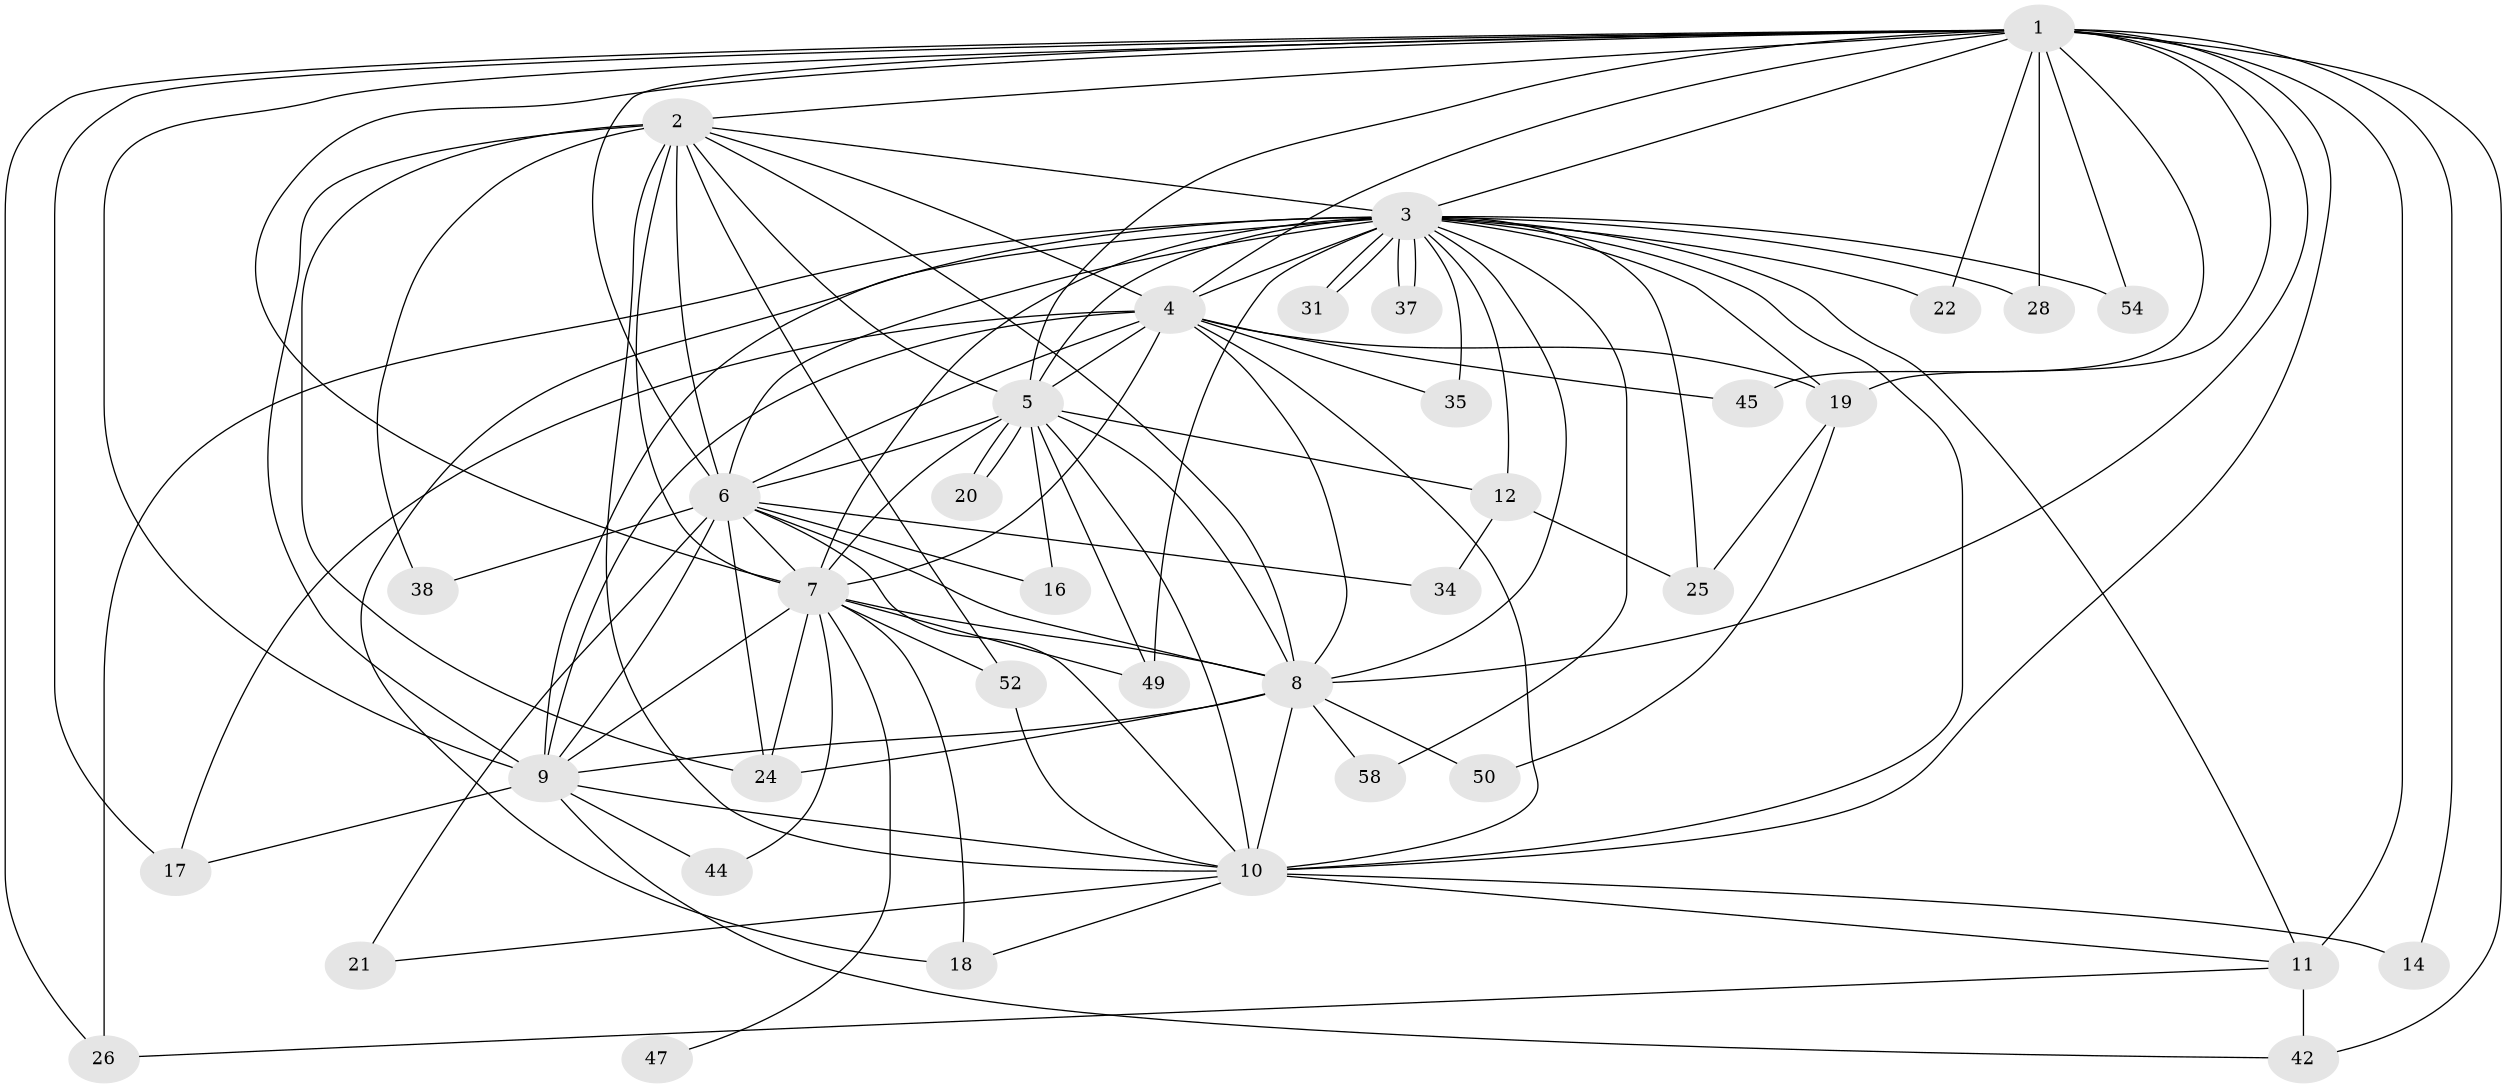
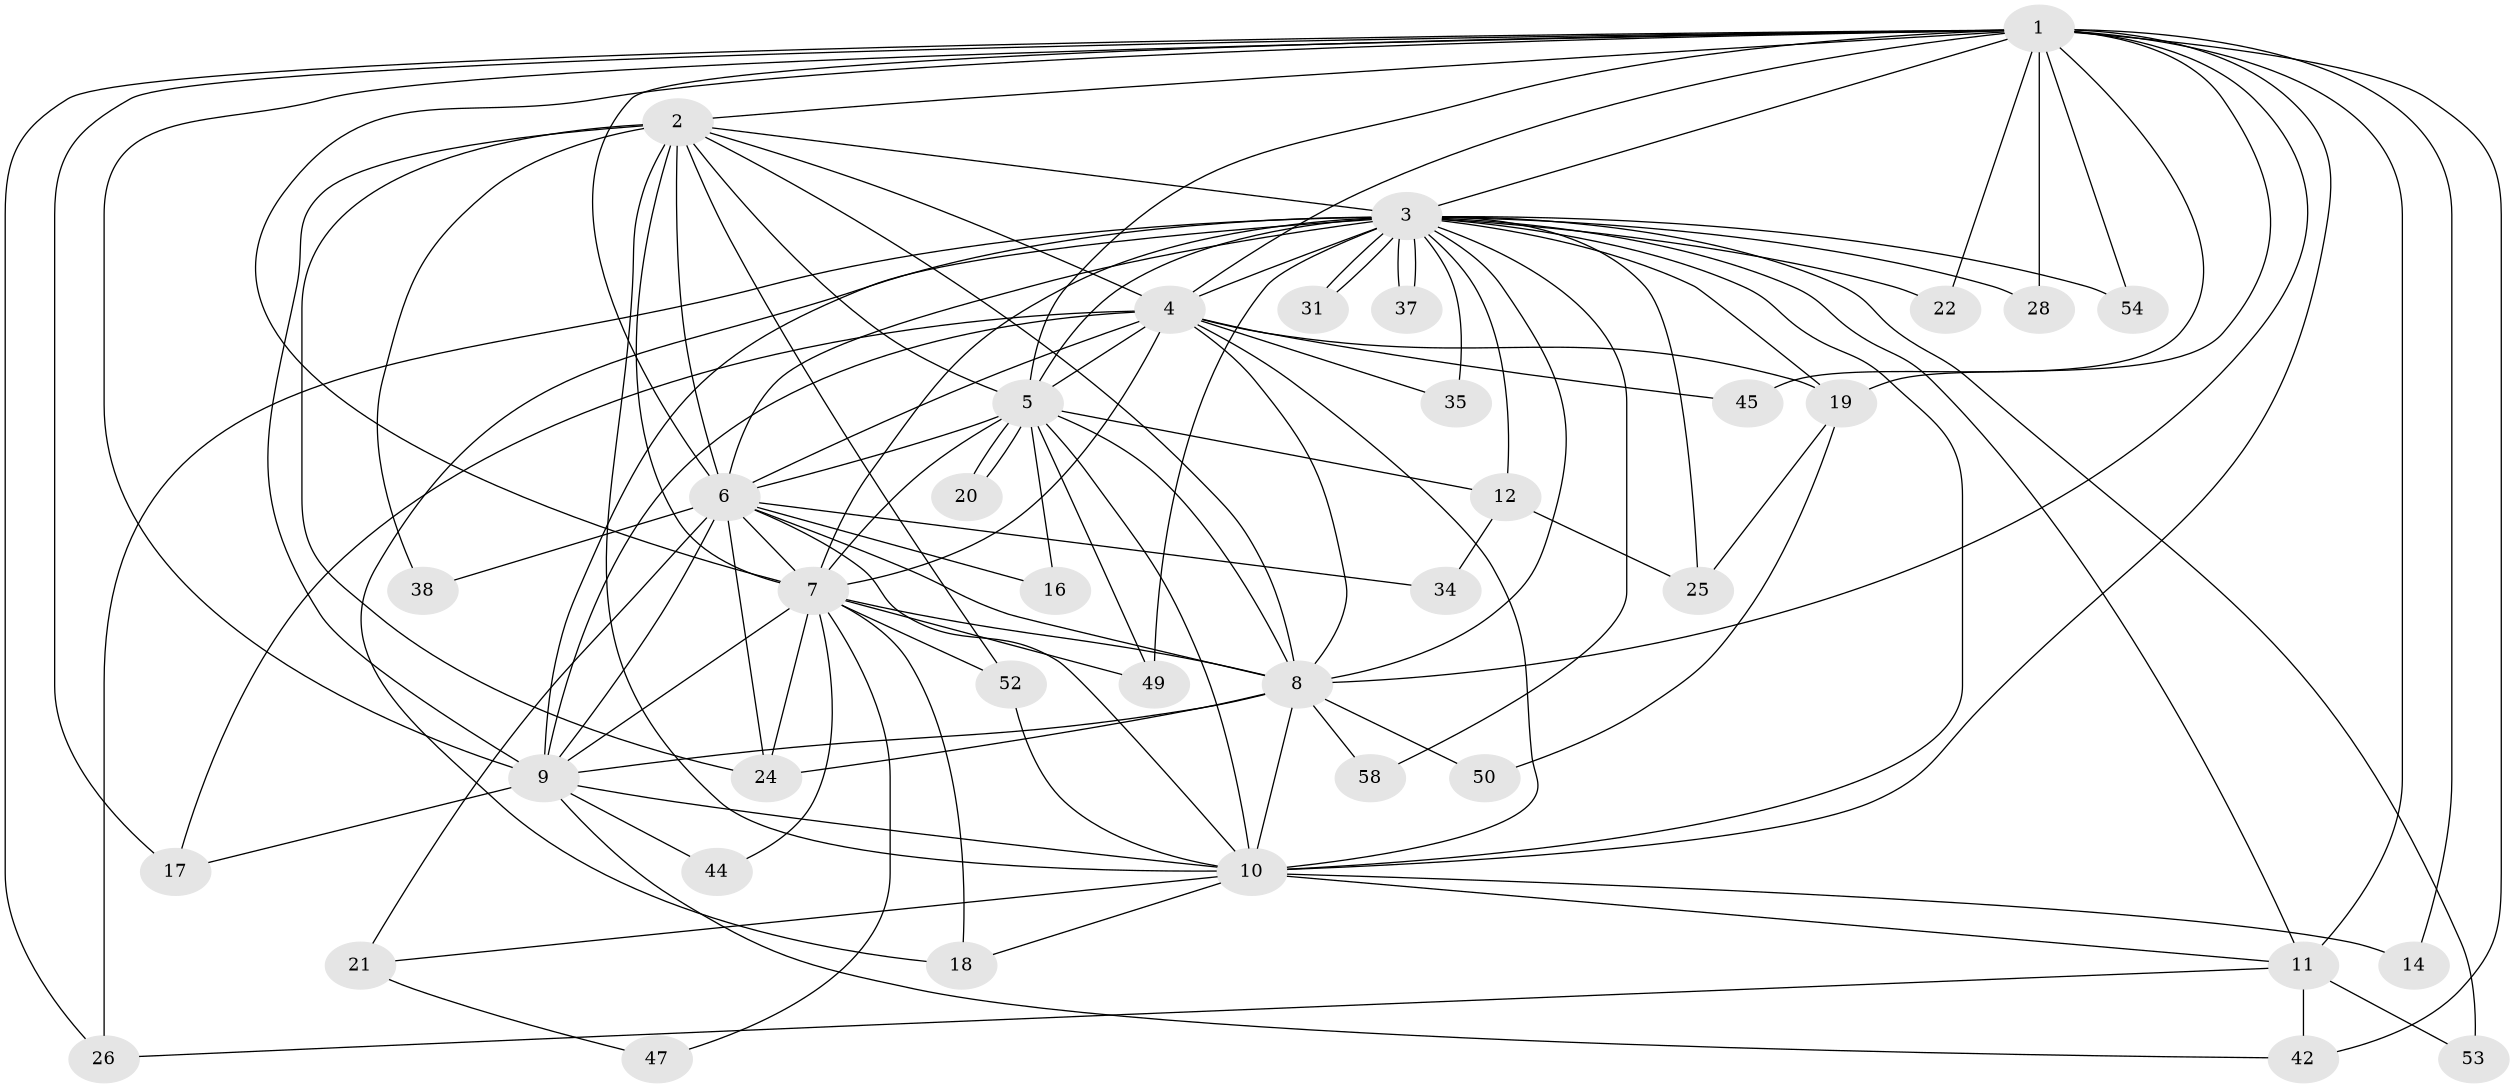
edge "21" -- "47": added
node "53": added
